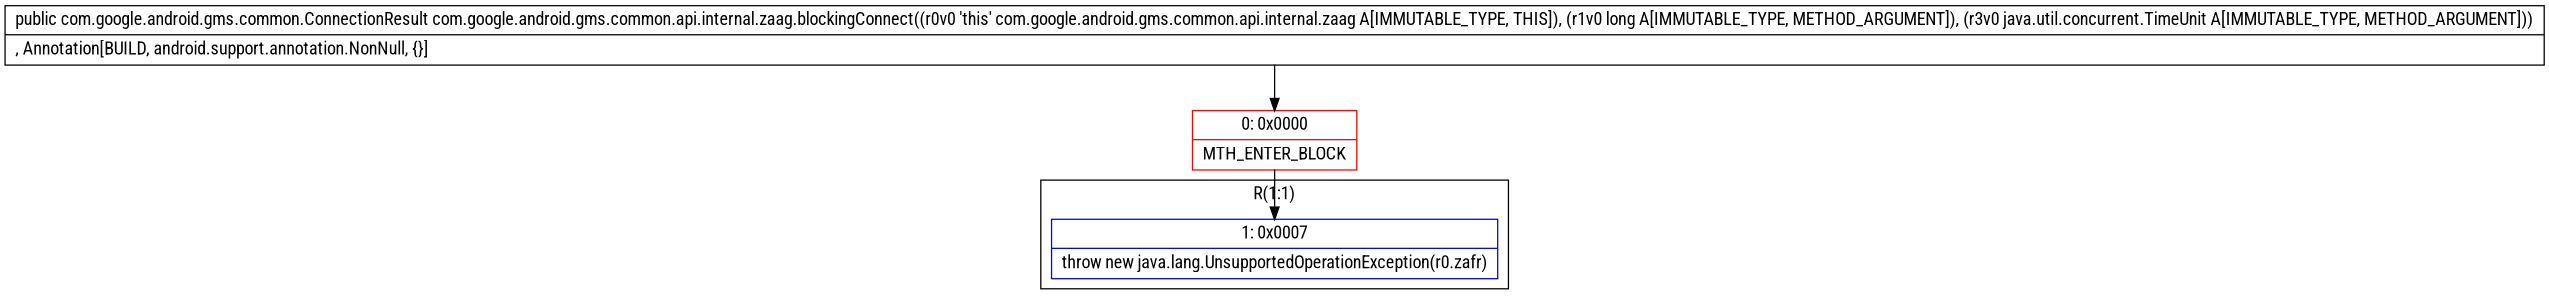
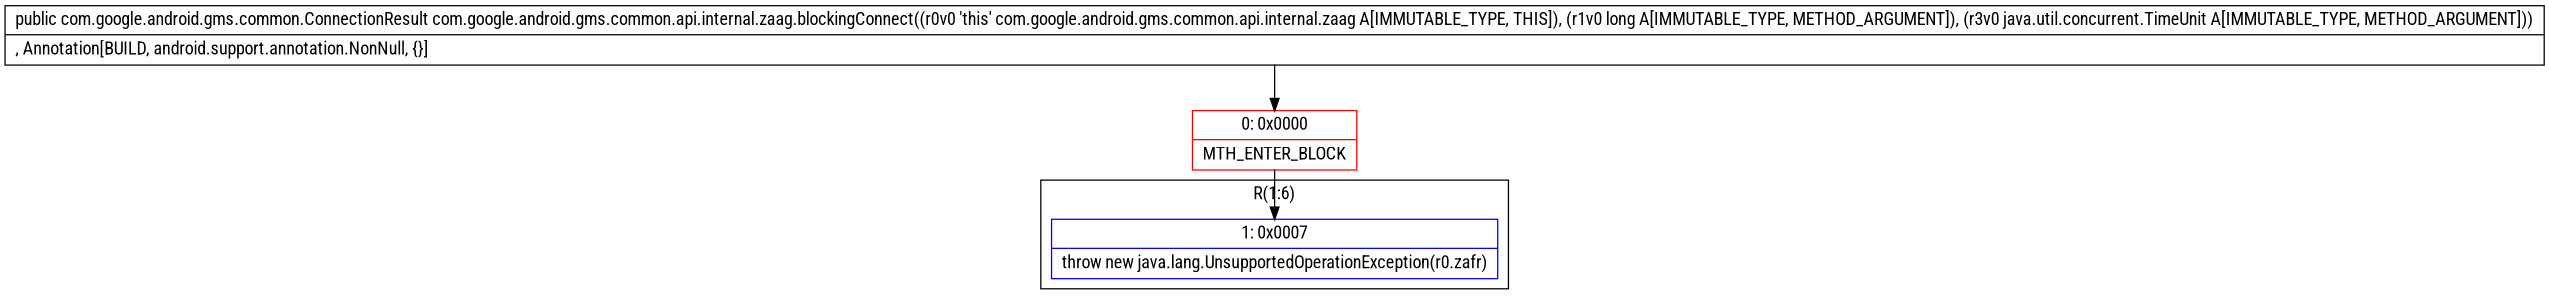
cluster "R(1:1)": label "R(1:1)" -> "R(1:6)"
